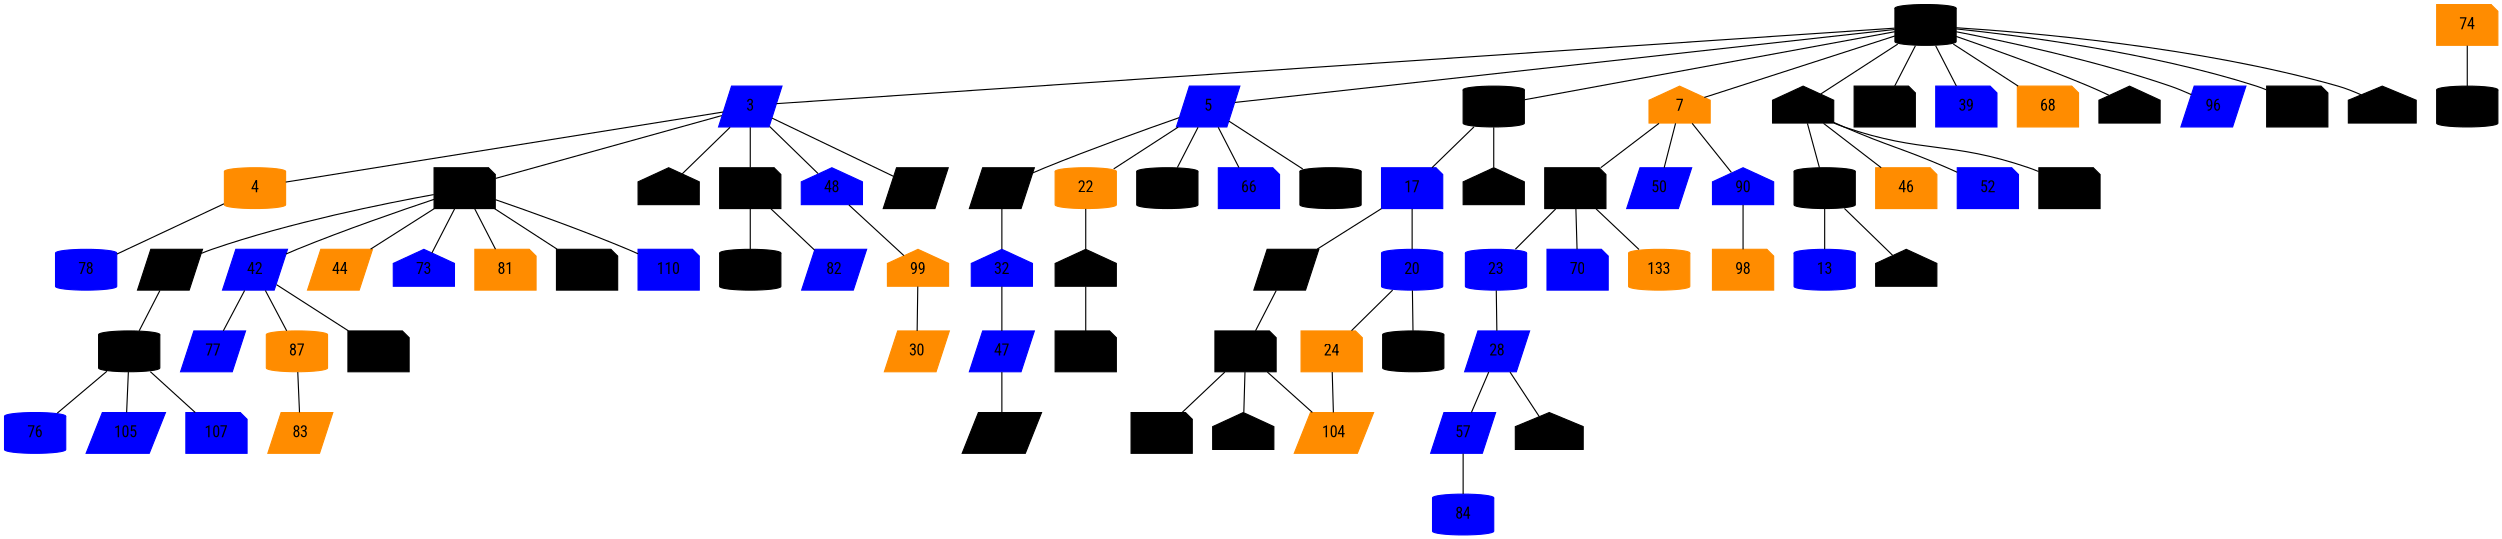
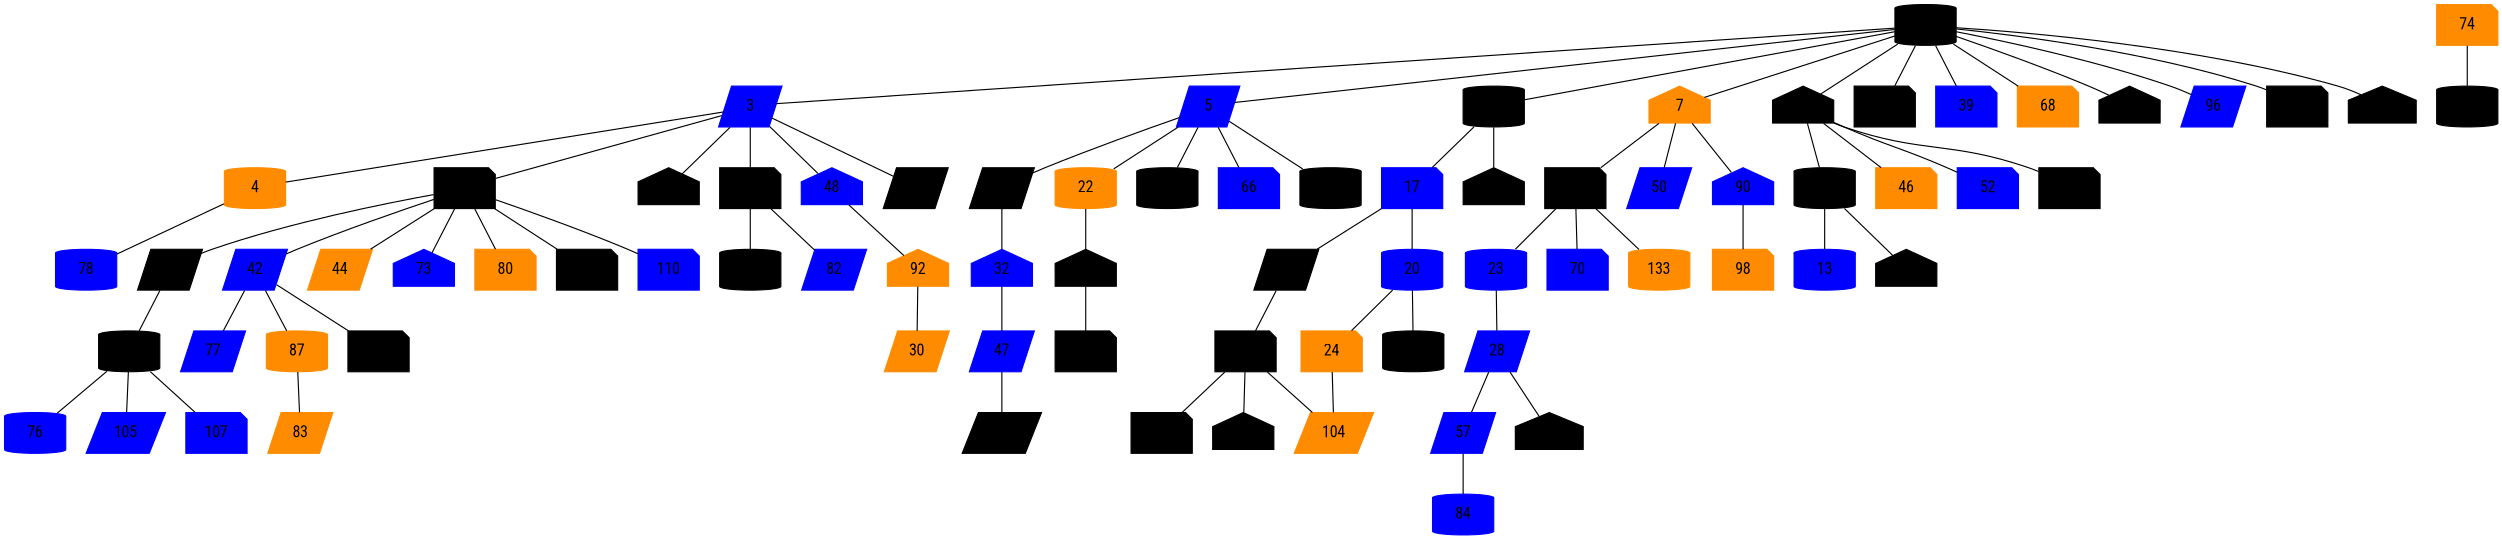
node "81": label "81" -> "80"
node "99": label "99" -> "92"
